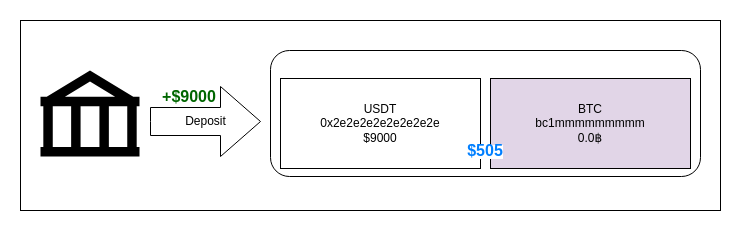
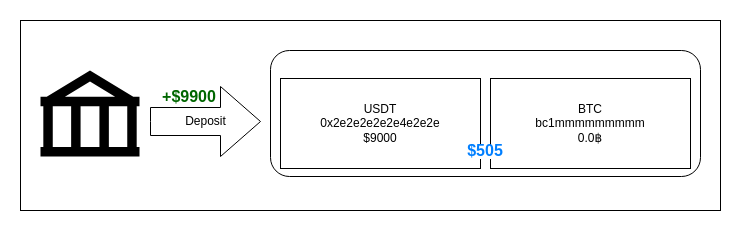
node "+$9000": label "+$9000" -> "+$9900"
node "USDT 0x2e2e2e2e2e2e2e2e $9000": label "USDT 0x2e2e2e2e2e2e2e2e $9000" -> "USDT 0x2e2e2e2e2e4e2e2e $9000"
node "BTC bc1mmmmmmmmm 0.0฿": fillcolor #e1d5e7 -> #ffffff
